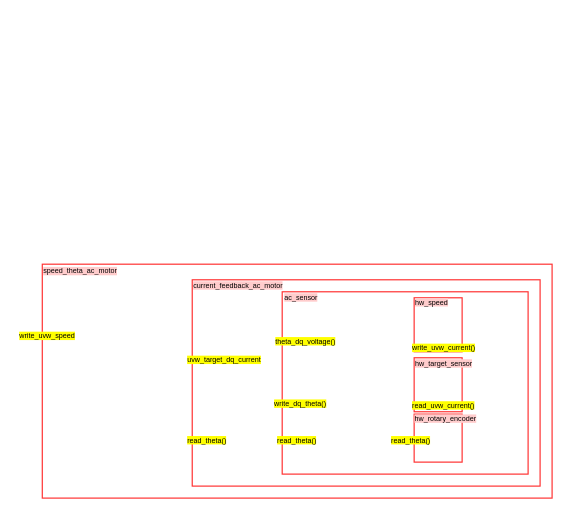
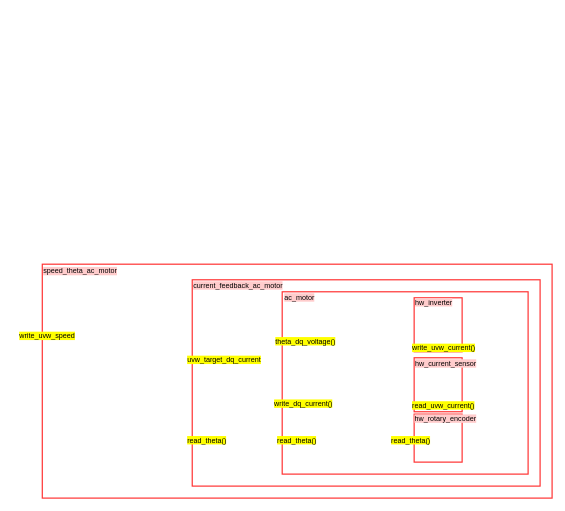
node "ac_sensor": label "ac_sensor" -> "ac_motor"
node "hw_speed": label "hw_speed" -> "hw_inverter"
node "hw_target_sensor": label "hw_target_sensor" -> "hw_current_sensor"
node "write_dq_theta()": label "write_dq_theta()" -> "write_dq_current()"
